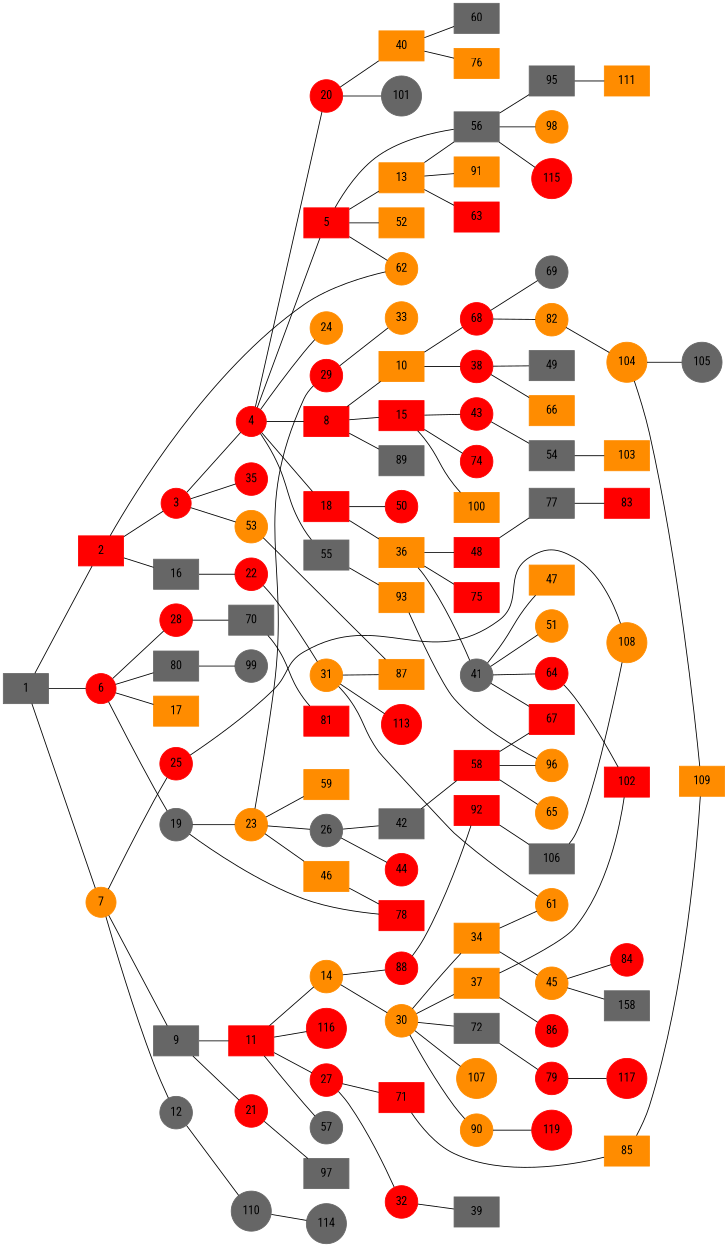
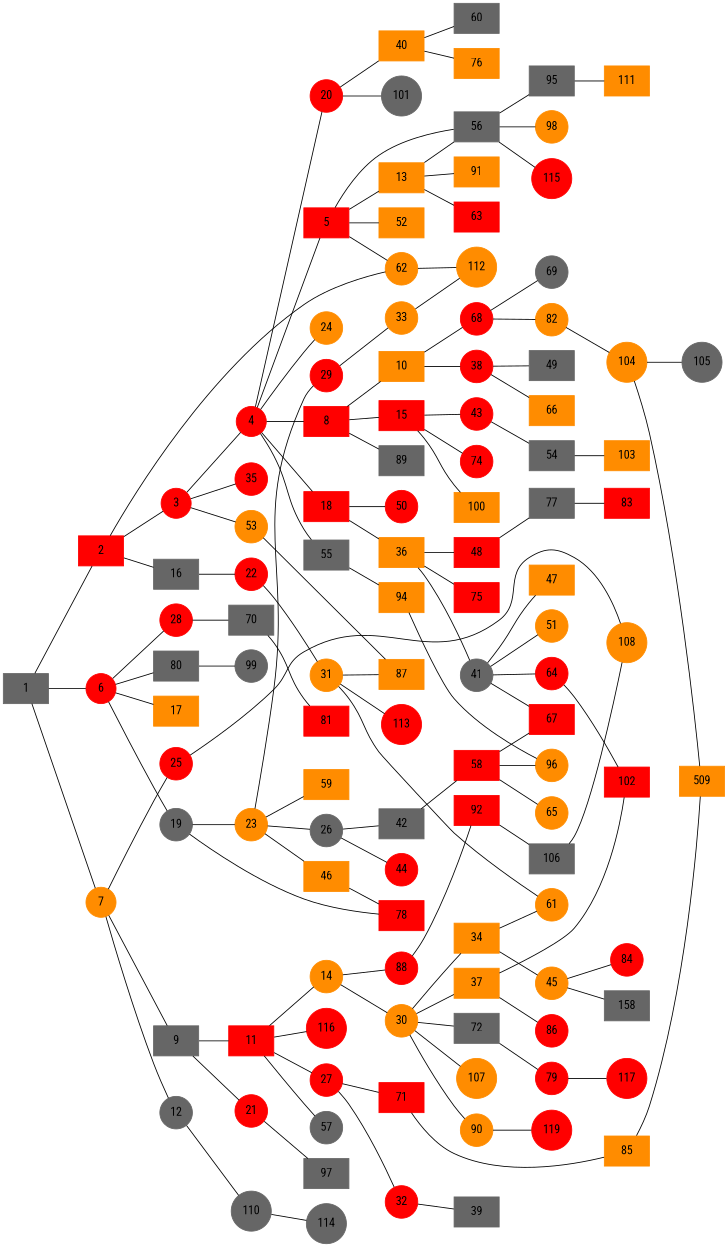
node "112": added
node "93": label "93" -> "94"
node "109": label "109" -> "509"
